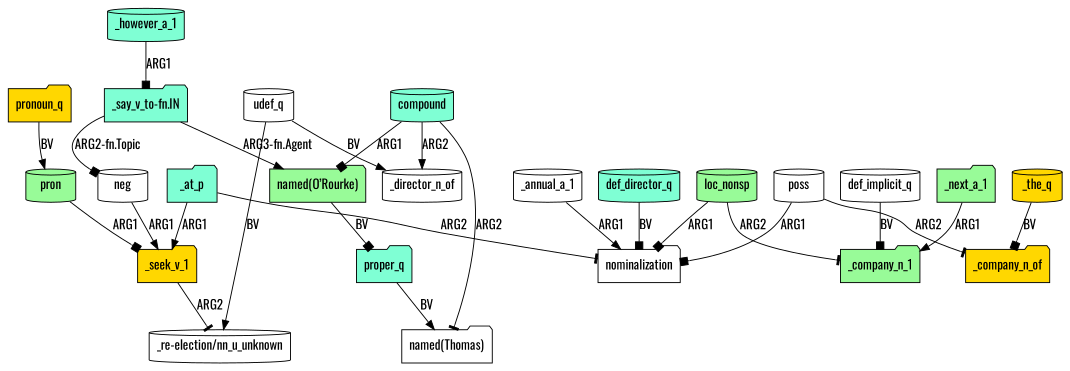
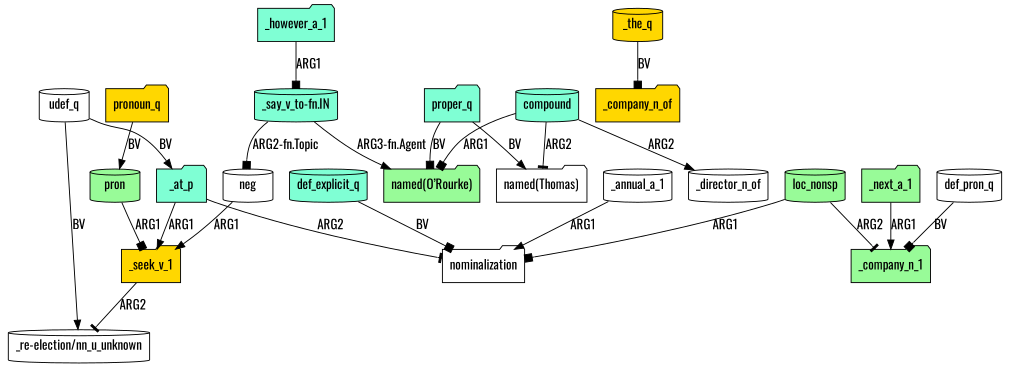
node "_however_a_1": shape cylinder -> folder
node "_say_v_to-fn.IN": shape folder -> cylinder
edge "udef_q" -> "_director_n_of": now "udef_q" -> "_at_p"
node "def_director_q": label "def_director_q" -> "def_explicit_q"
node "poss": removed
node "def_implicit_q": label "def_implicit_q" -> "def_pron_q"
edge "named(O’Rourke)" -> "proper_q": reversed
